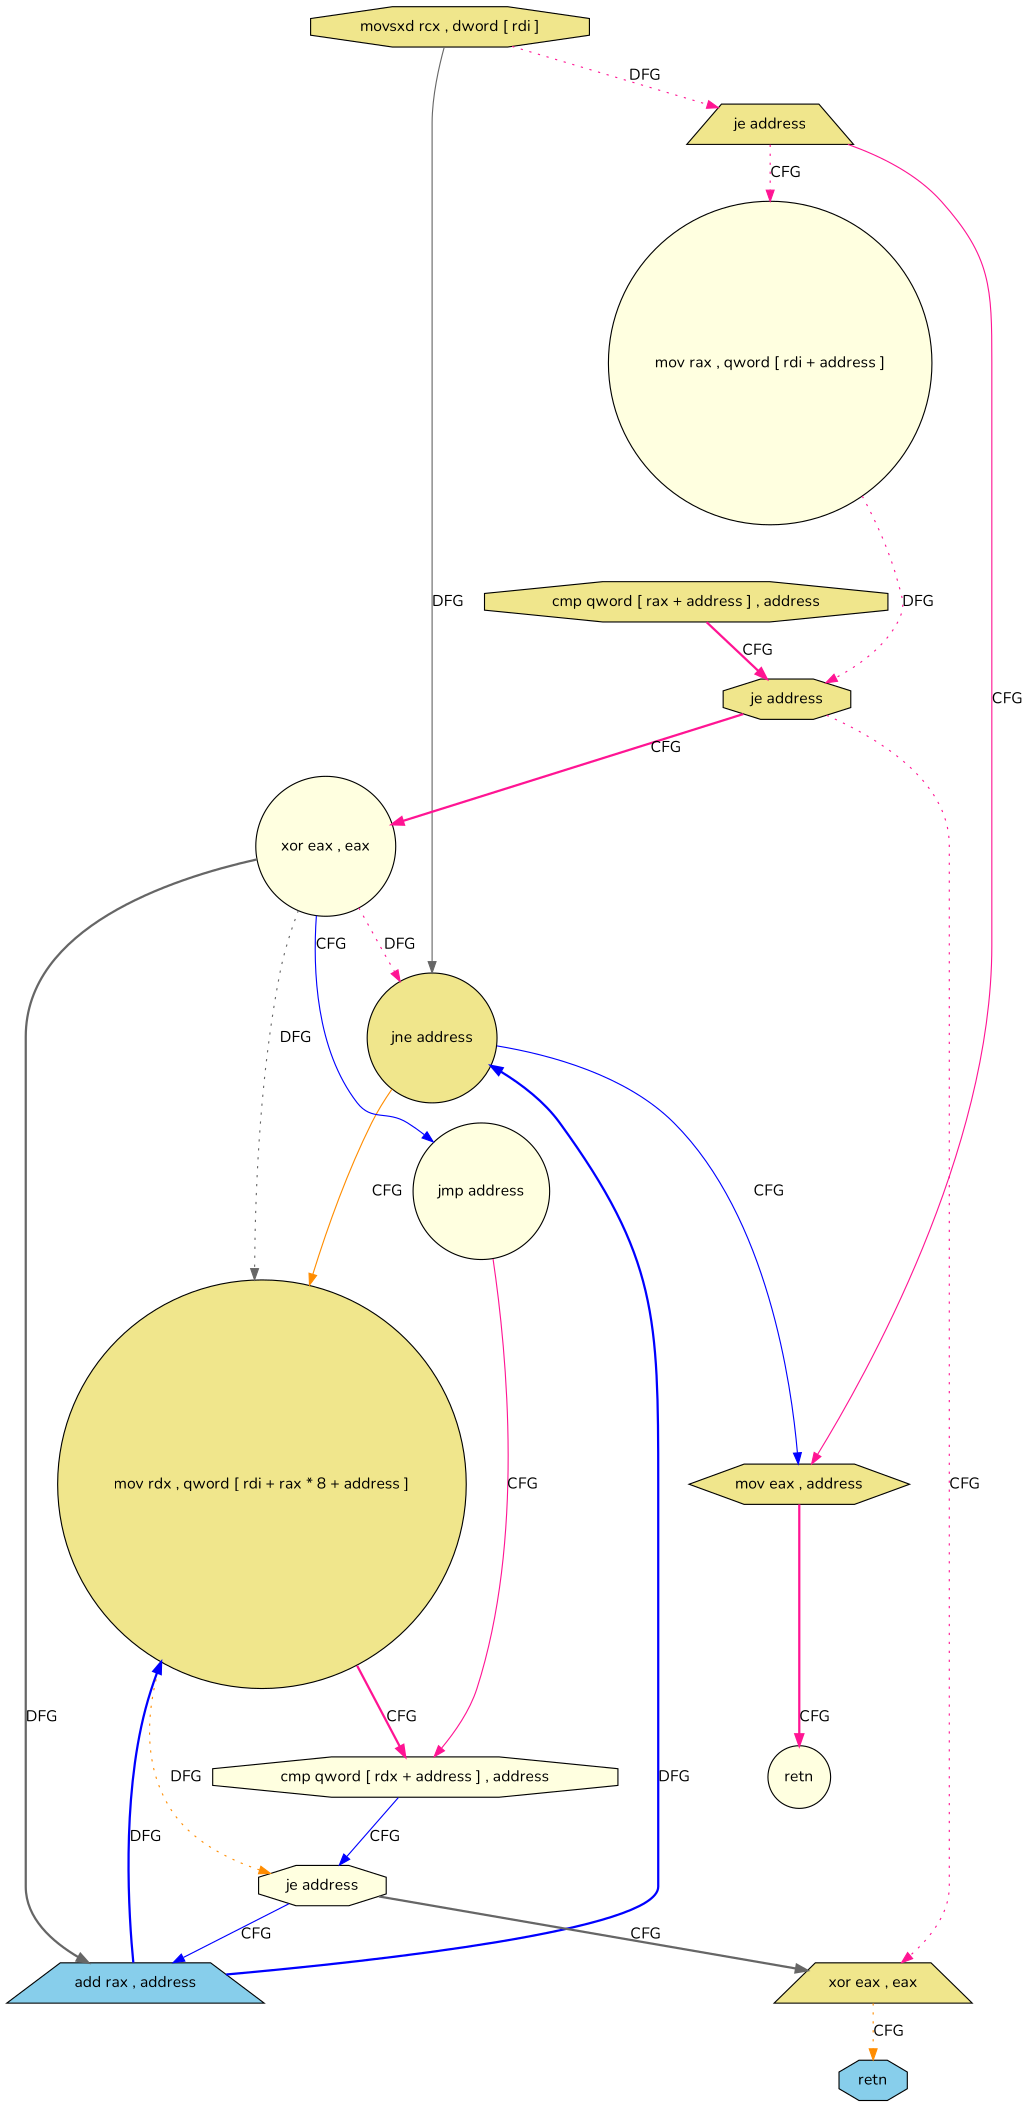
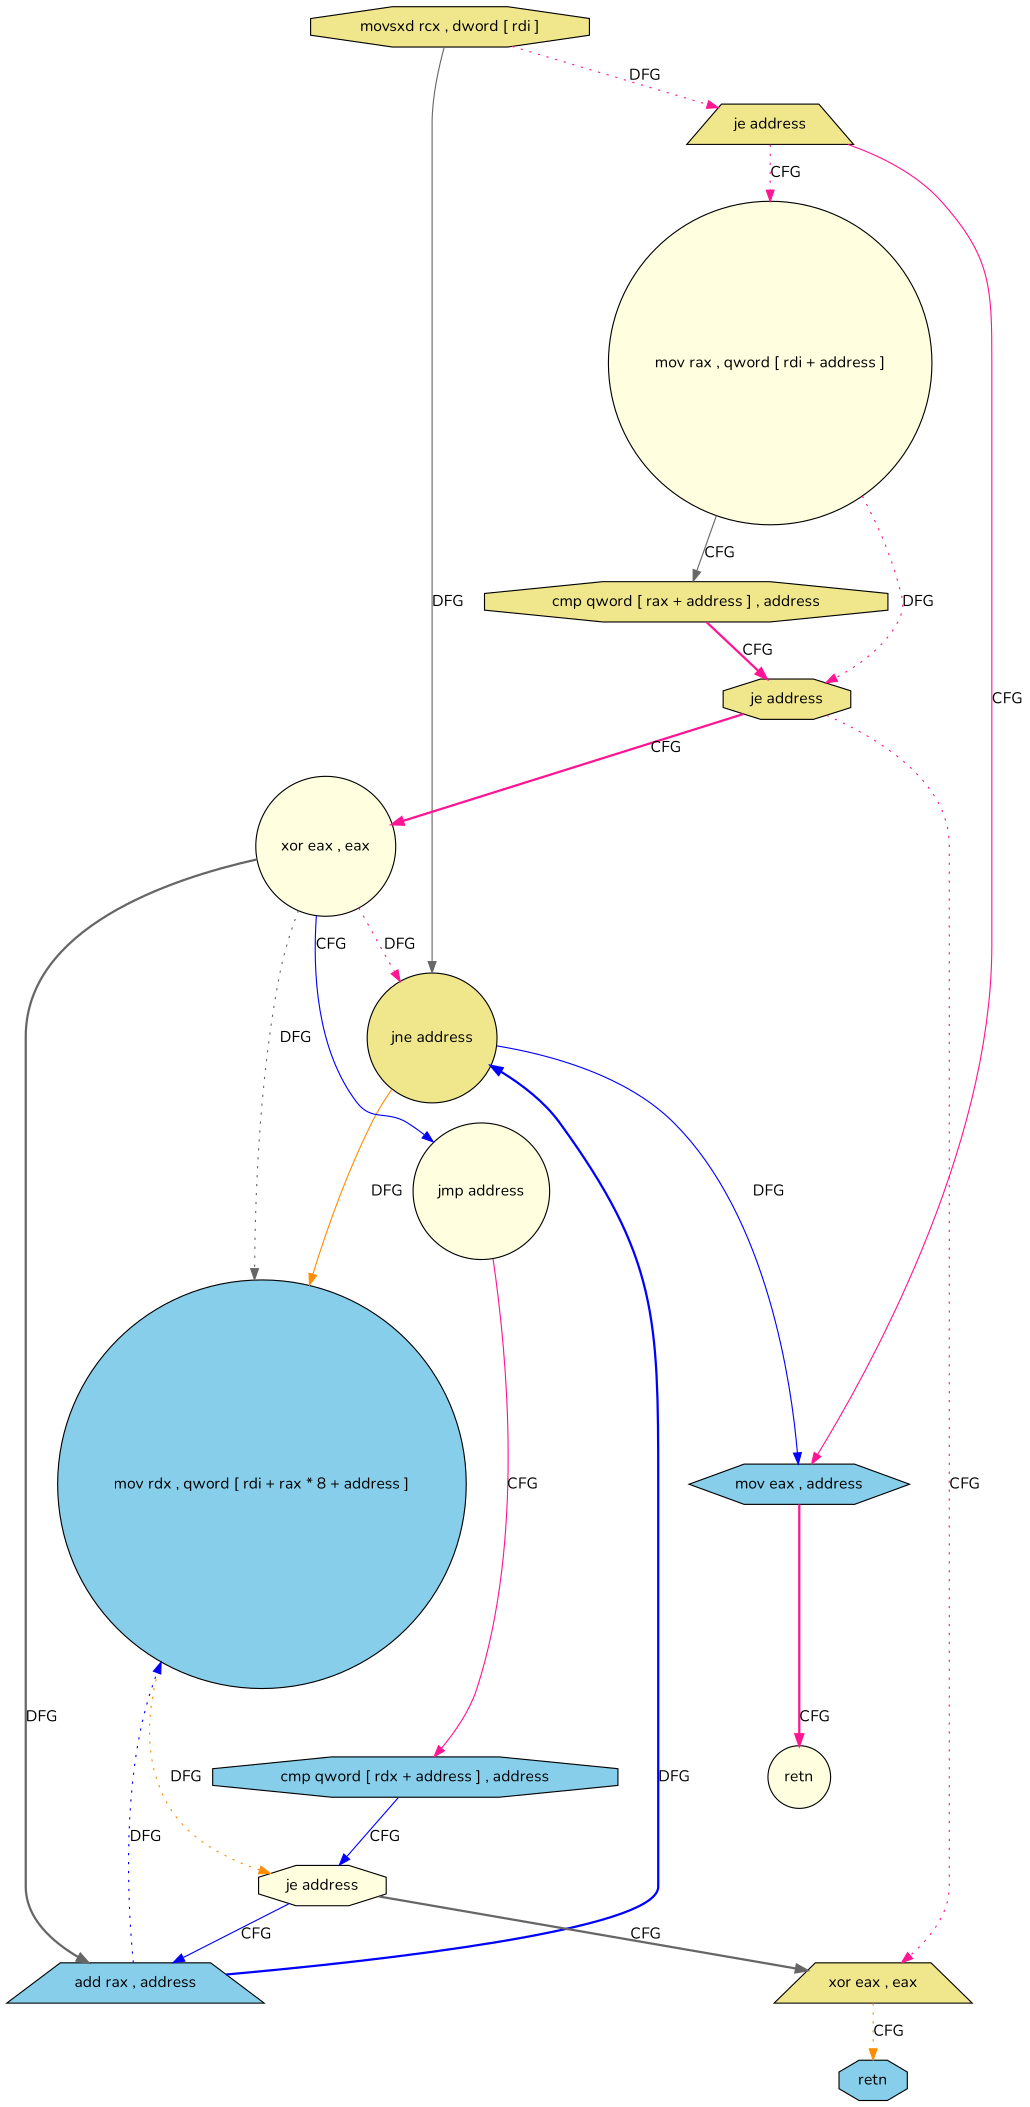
edge "mov rax , qword [ rdi + address ]" -> "cmp qword [ rax + address ] , address": added, label "CFG"
edge "jne address" -> "mov rdx , qword [ rdi + rax * 8 + address ]": label "CFG" -> "DFG"
edge "jne address" -> "mov eax , address": label "CFG" -> "DFG"
node "mov rdx , qword [ rdi + rax * 8 + address ]": fillcolor khaki -> skyblue
node "mov eax , address": fillcolor khaki -> skyblue
edge "mov rdx , qword [ rdi + rax * 8 + address ]" -> "cmp qword [ rdx + address ] , address": removed, label "CFG"
node "cmp qword [ rdx + address ] , address": fillcolor lightyellow -> skyblue
edge "add rax , address" -> "mov rdx , qword [ rdi + rax * 8 + address ]": style bold -> dotted
